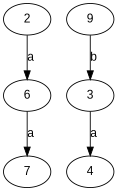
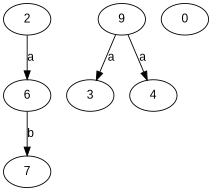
node "0": added
edge "9" -> "3": label "b" -> "a"
edge "3" -> "4": now "9" -> "4"
edge "6" -> "7": label "a" -> "b"
